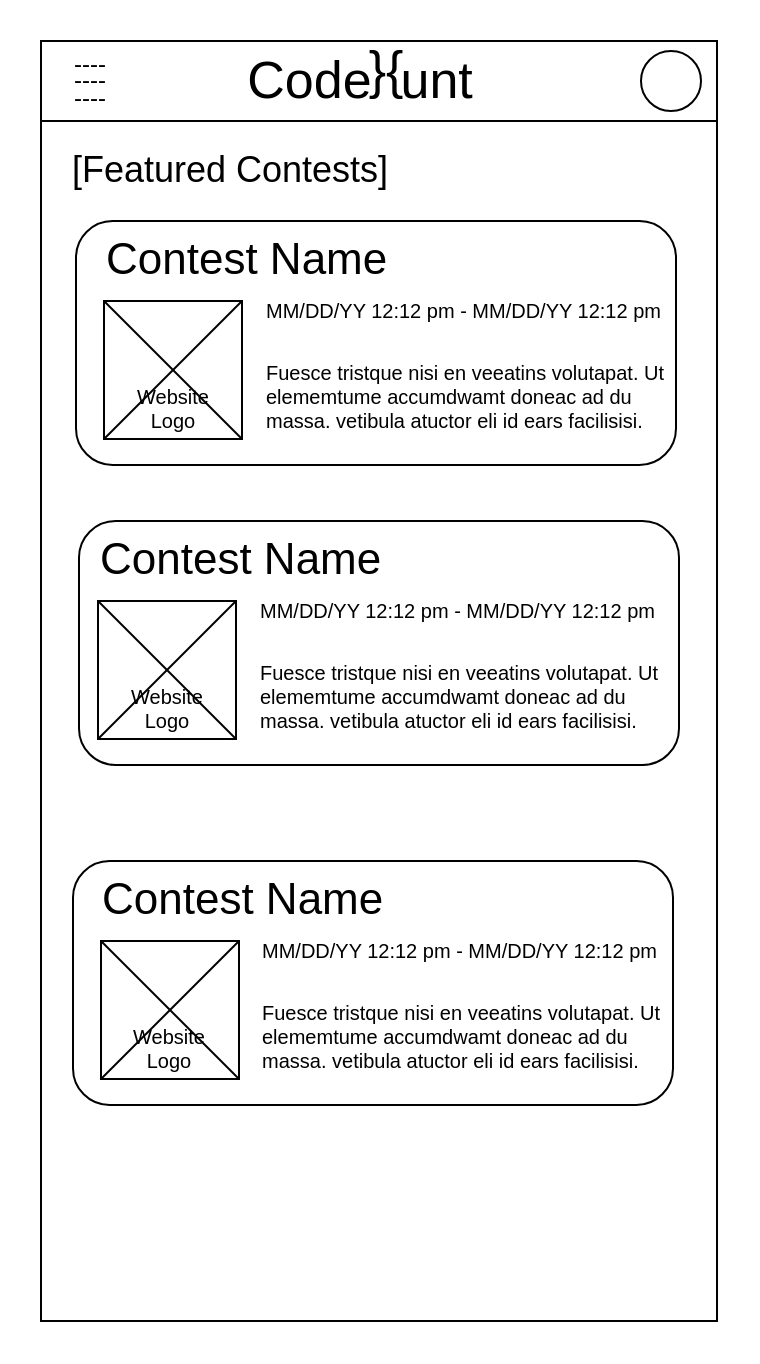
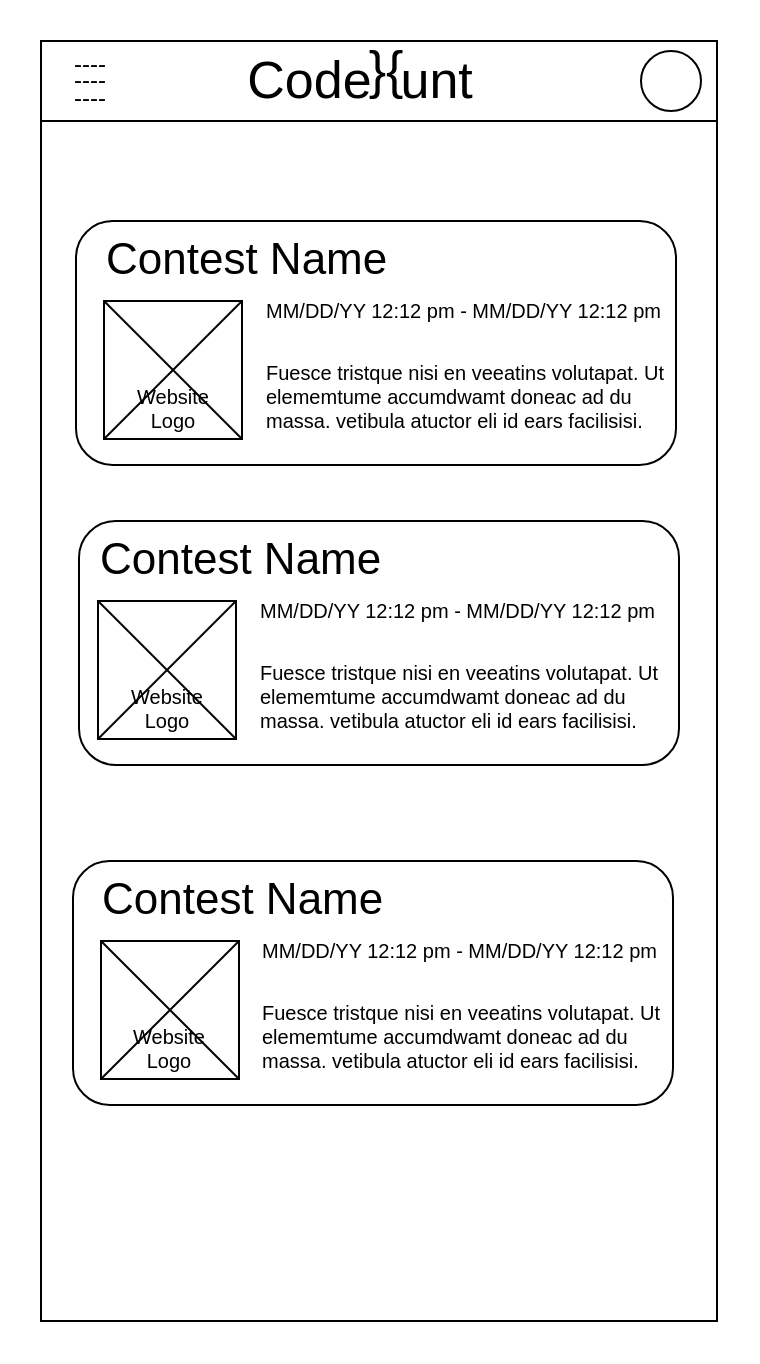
node "[Featured Contests]": removed
